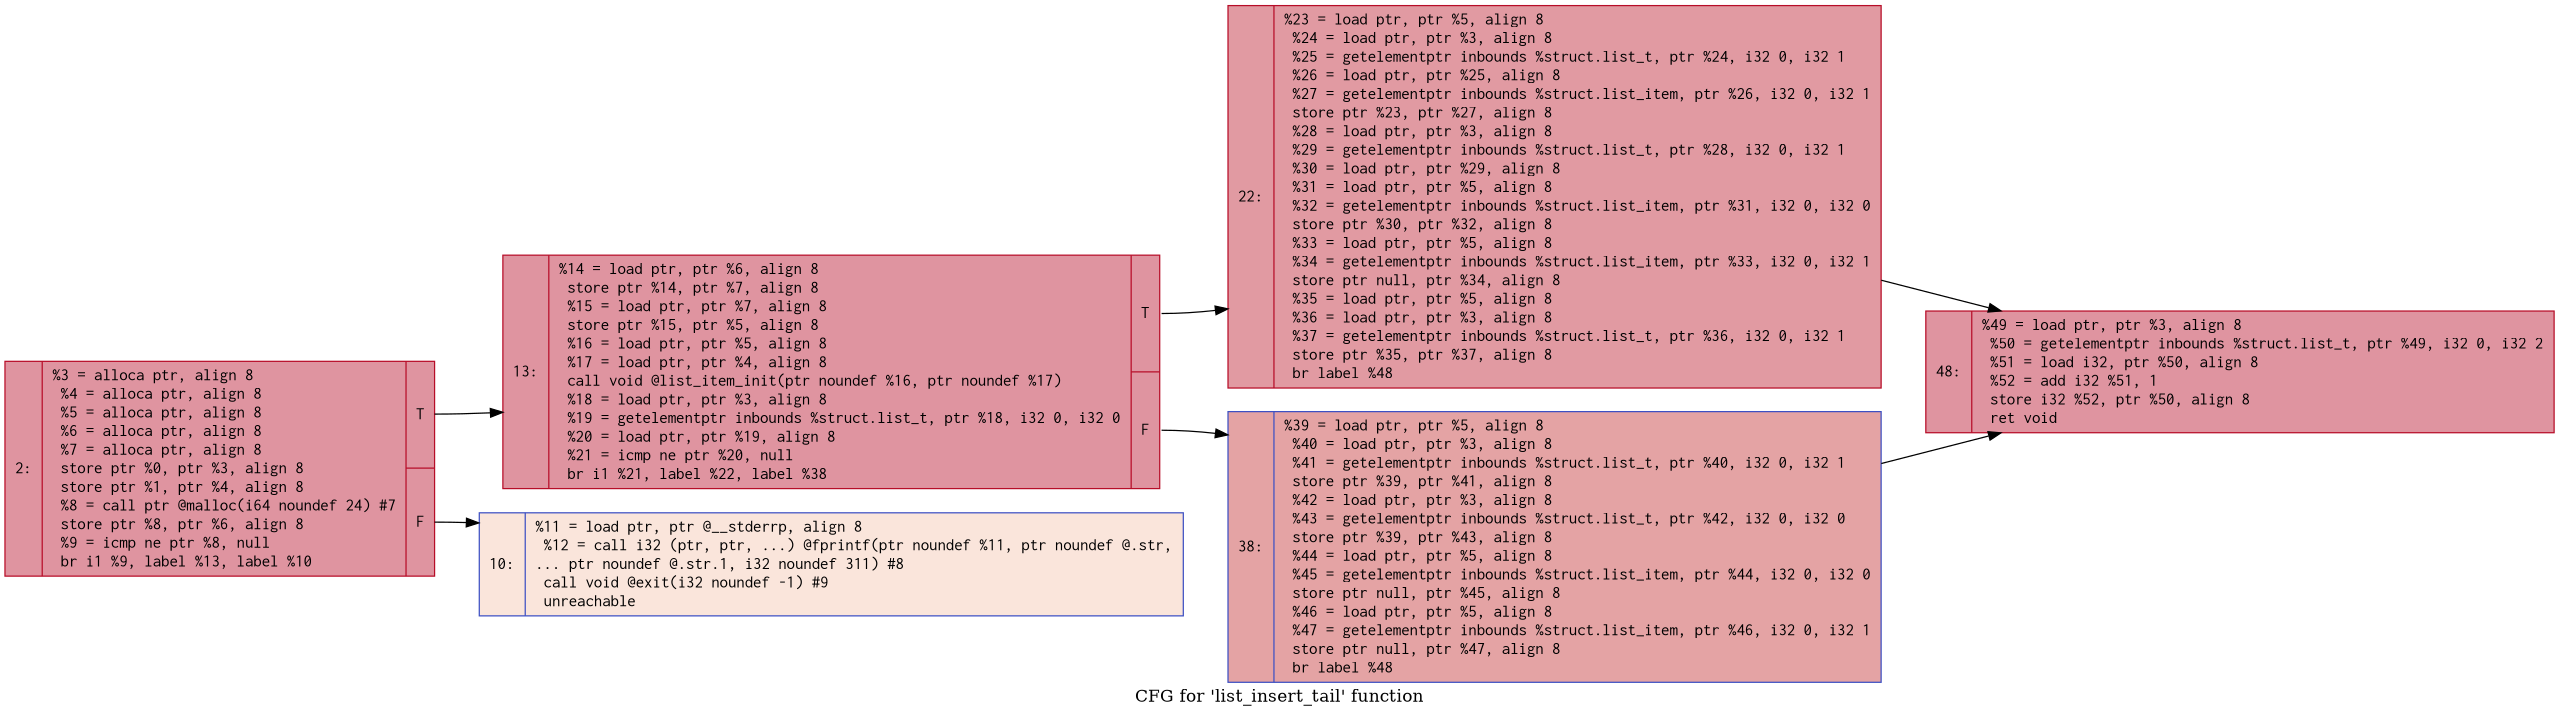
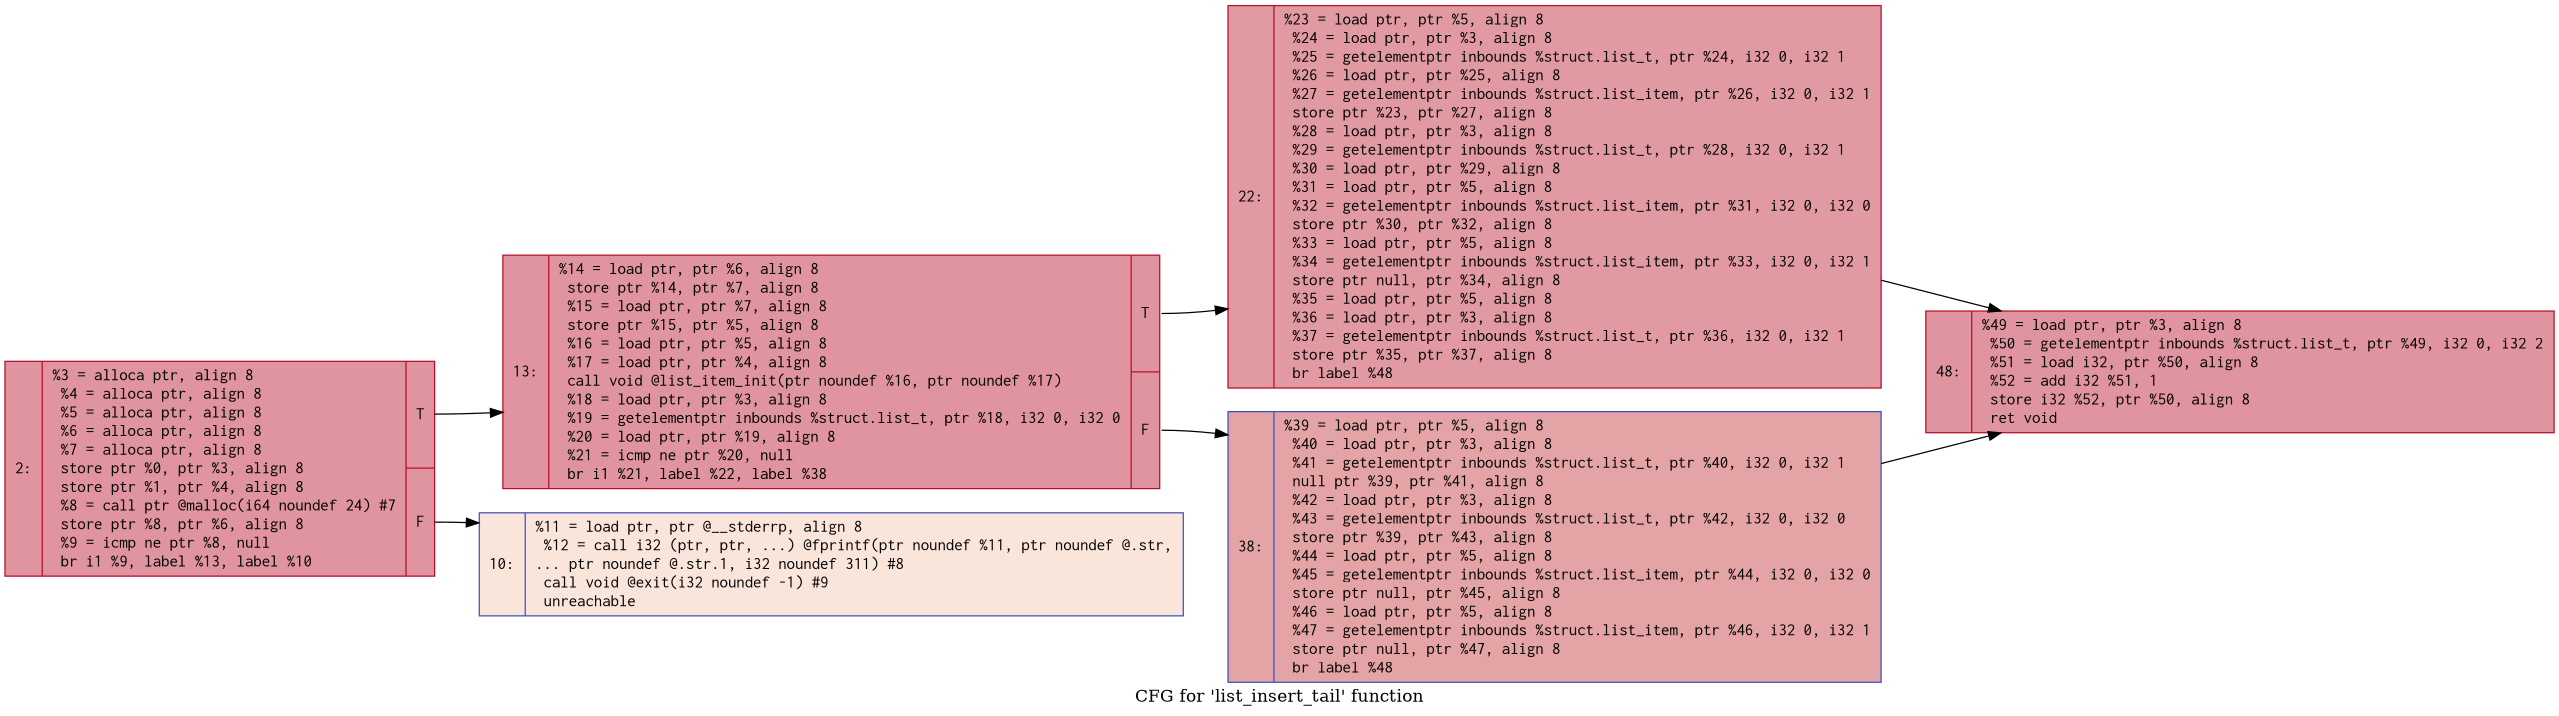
node "38:": text "store ptr %39, ptr %41, align 8" -> "null ptr %39, ptr %41, align 8"
